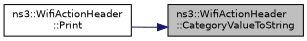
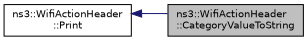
edge "ns3::WifiActionHeader ::Print" -> "ns3::WifiActionHeader ::CategoryValueToString": reversed
